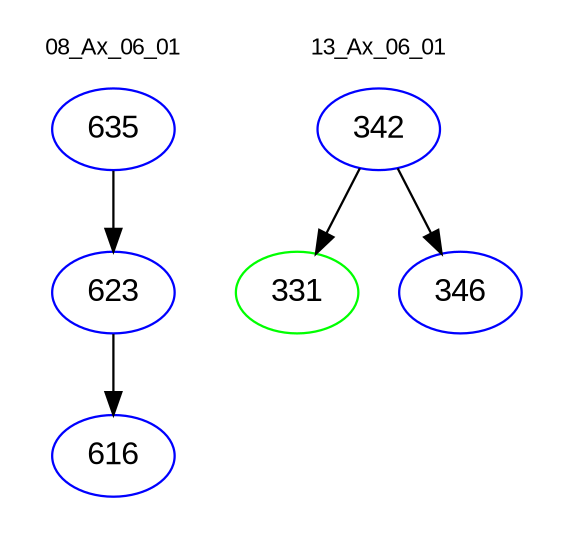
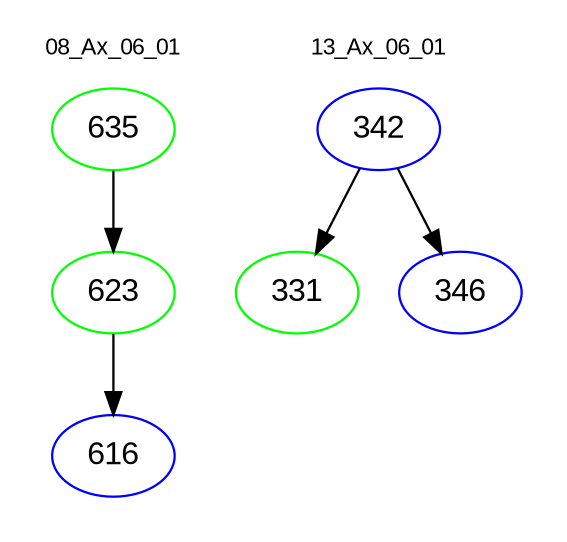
node "635": color blue -> green
node "623": color blue -> green
